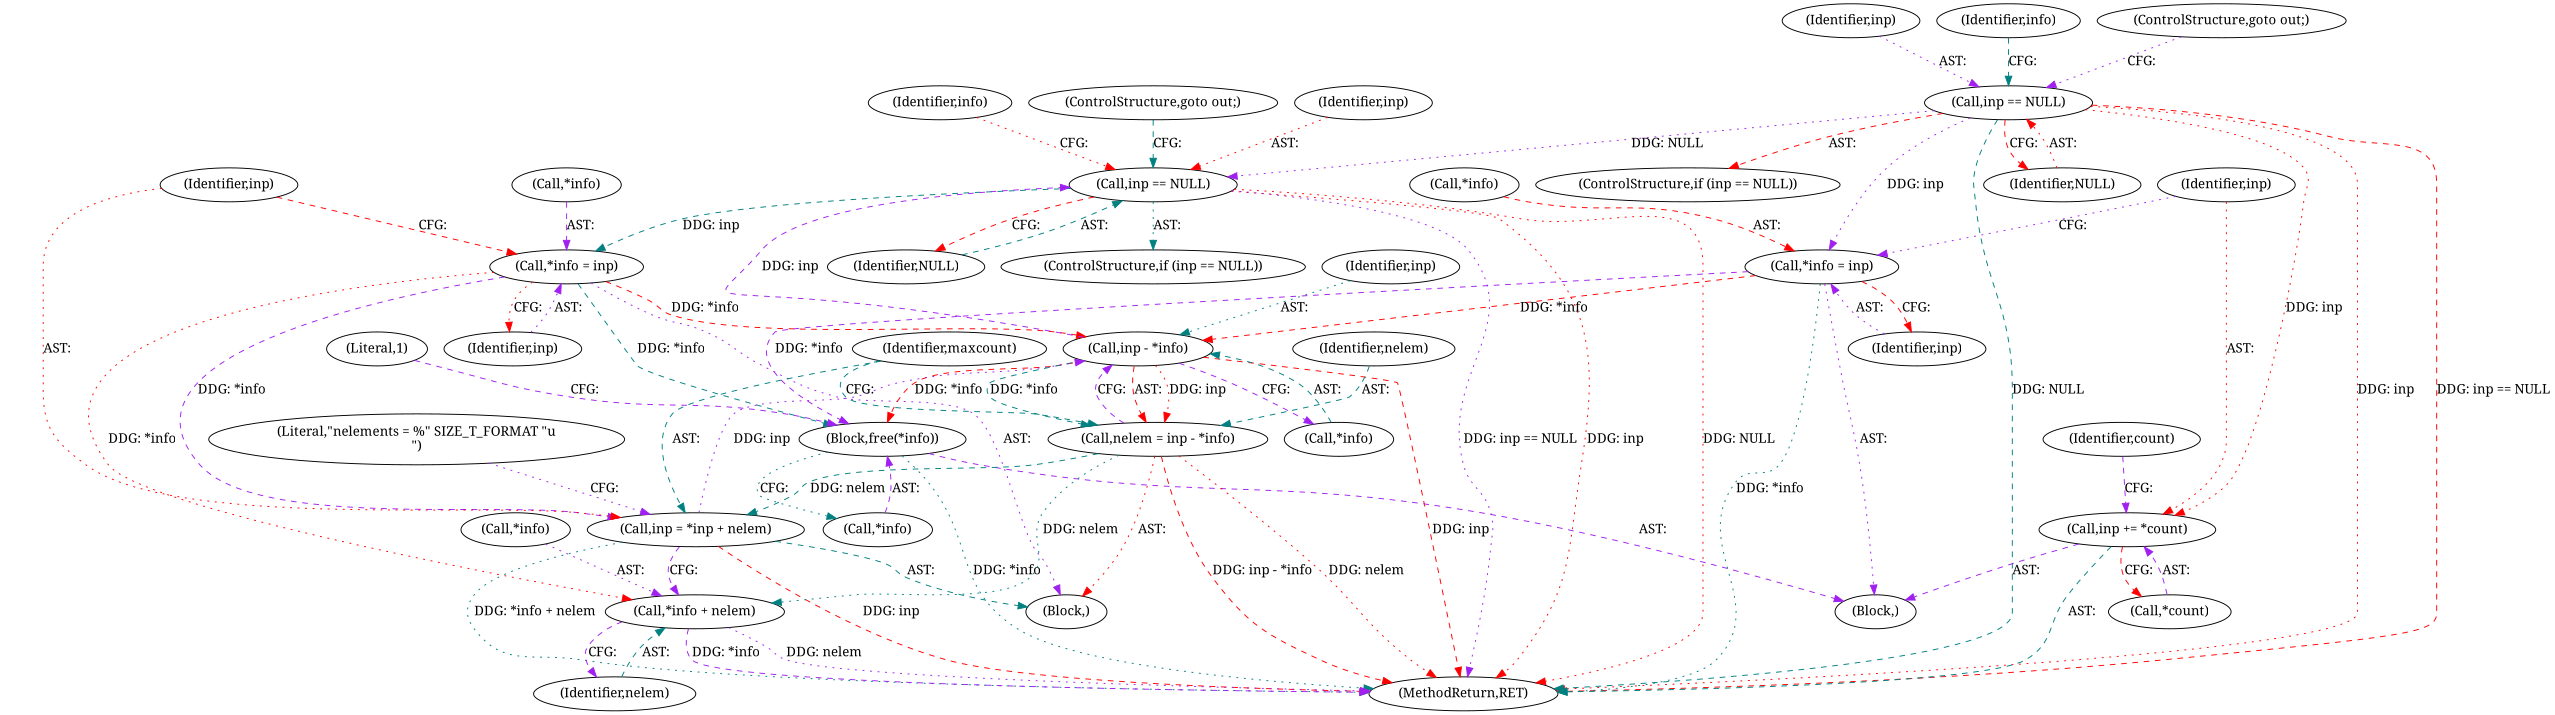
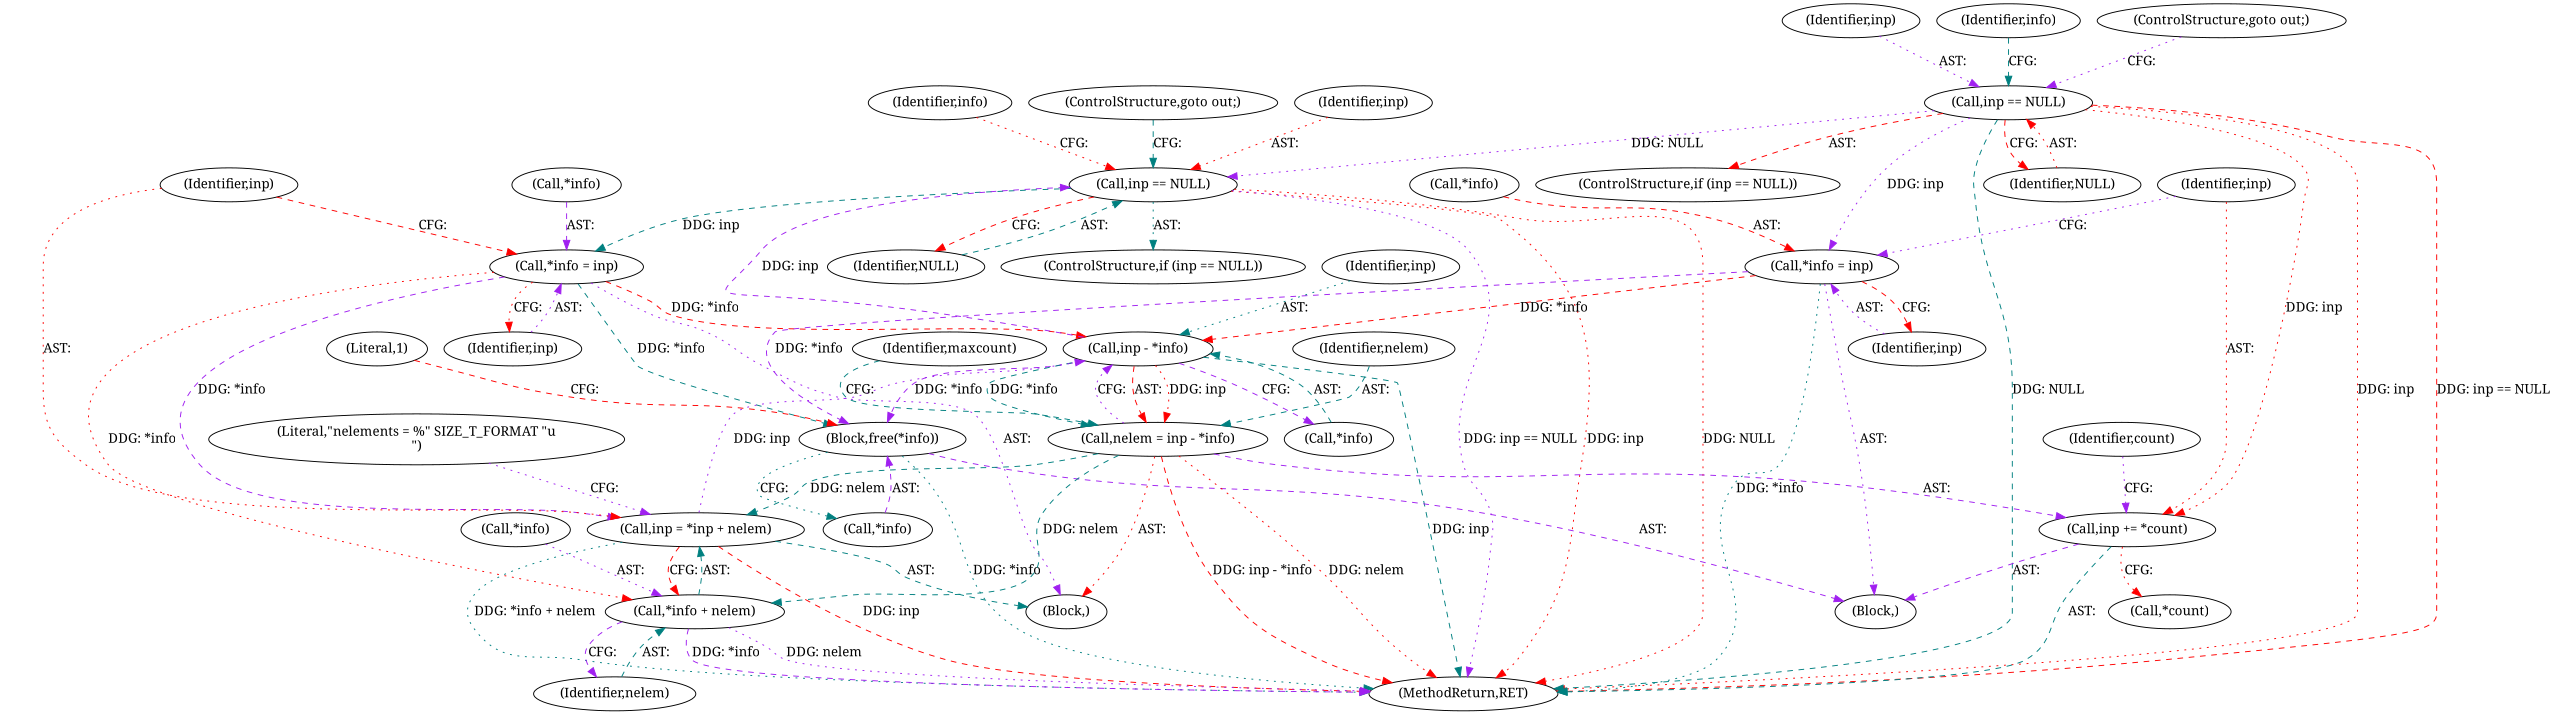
edge "(Call,inp - *info)" -> "(Block,free(*info))": color red -> purple
edge "(Identifier,maxcount)" -> "(Call,inp = *inp + nelem)": now "(Call,*info + nelem)" -> "(Call,inp = *inp + nelem)"
edge "(Call,nelem = inp - *info)" -> "(Call,inp - *info)": style dashed -> dotted
edge "(Literal,1)" -> "(Block,free(*info))": color purple -> red
edge "(Call,inp - *info)" -> "(MethodReturn,RET)": color red -> teal
edge "(Identifier,count)" -> "(Call,inp += *count)": style dashed -> dotted
edge "(Call,inp = *inp + nelem)" -> "(Call,*info + nelem)": color purple -> red
edge "(Call,inp += *count)" -> "(Call,*count)": style dashed -> dotted
edge "(Call,*count)" -> "(Call,inp += *count)": now "(Call,nelem = inp - *info)" -> "(Call,inp += *count)"
edge "(Call,nelem = inp - *info)" -> "(Call,*info + nelem)": style dotted -> dashed
